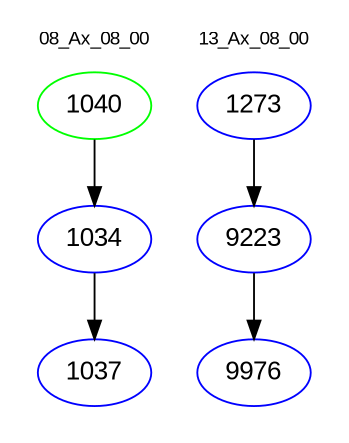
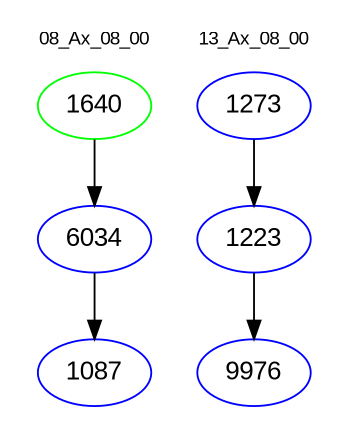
node "1040": label "1040" -> "1640"
node "1034": label "1034" -> "6034"
node "9223": label "9223" -> "1223"
node "1037": label "1037" -> "1087"
